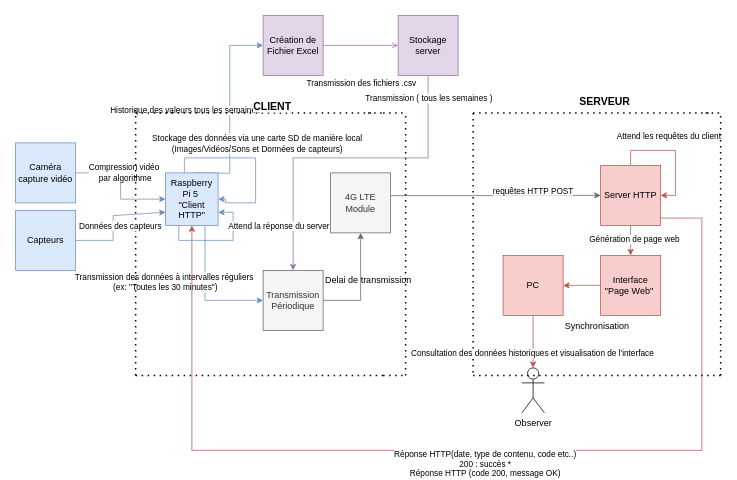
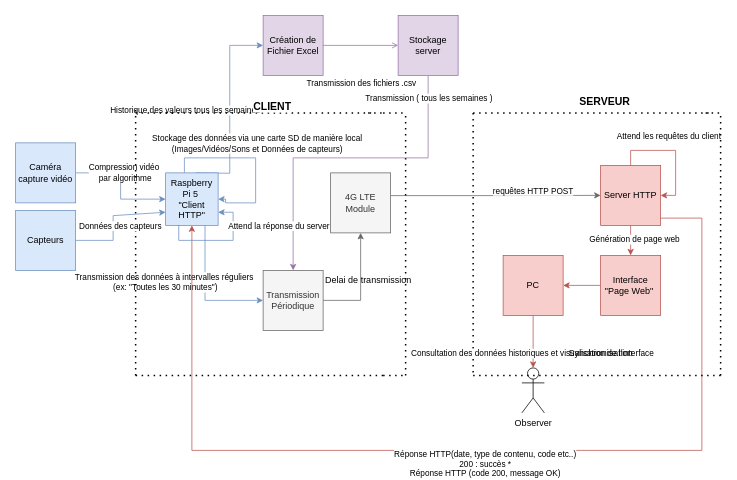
node "Synchronisation": moved (597, 327) -> (600, 353)
